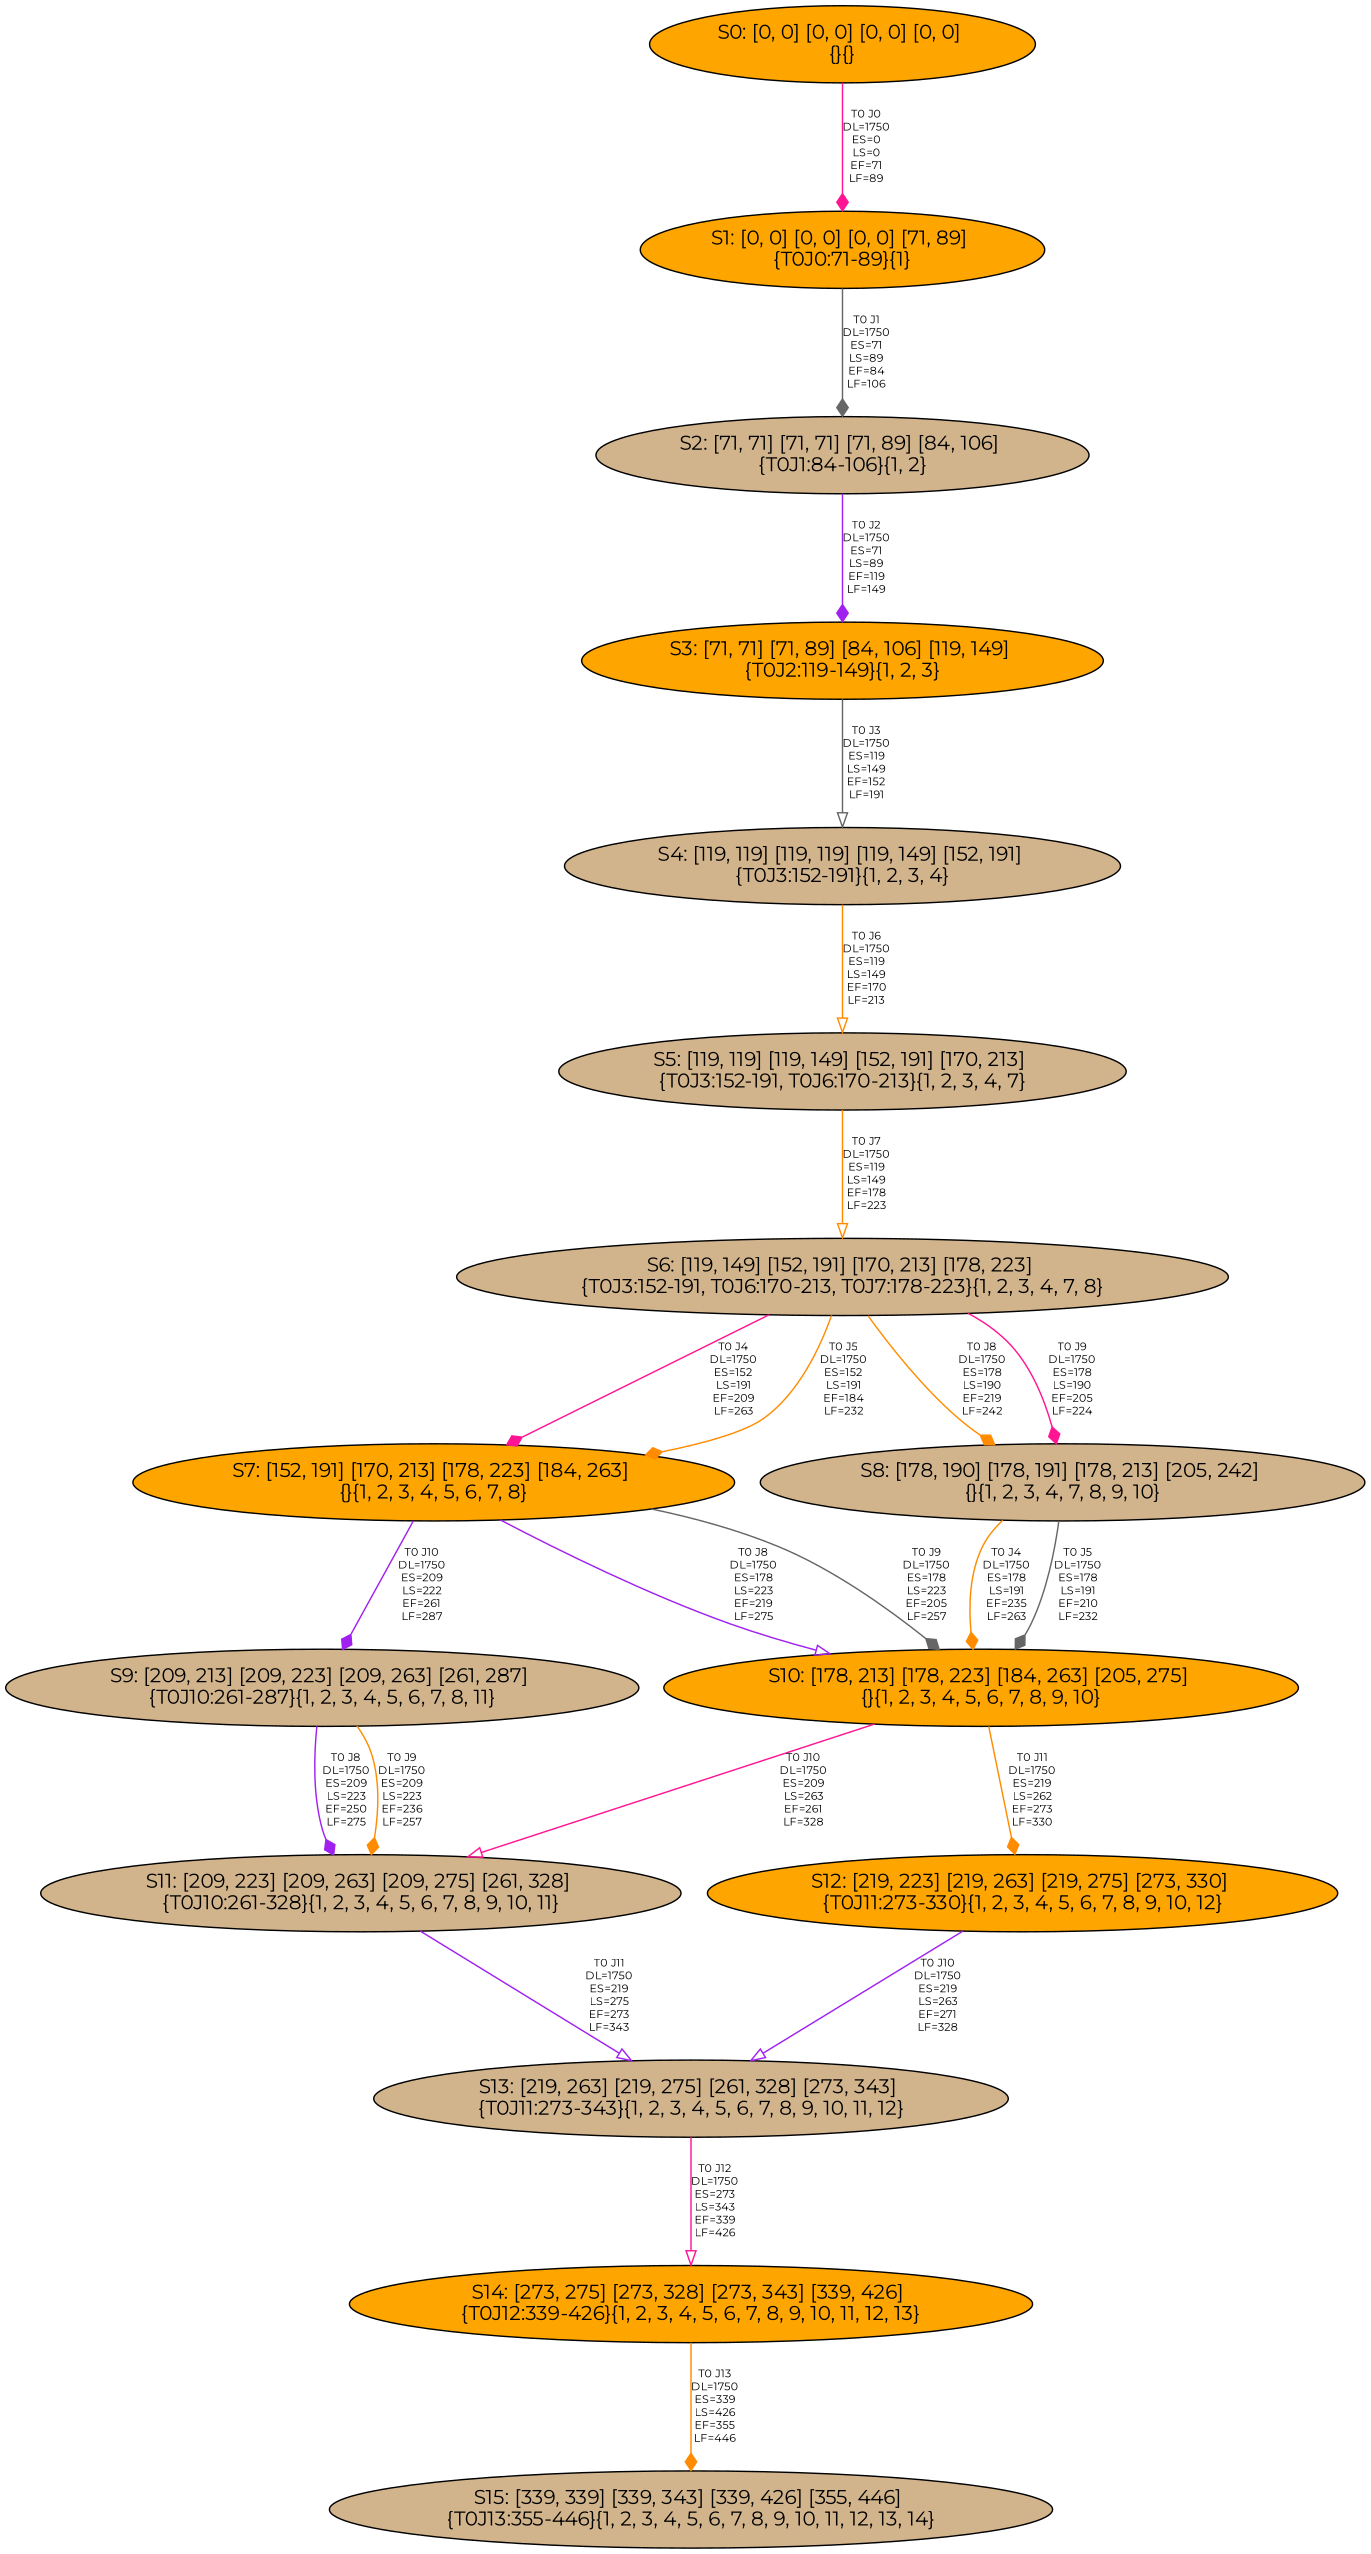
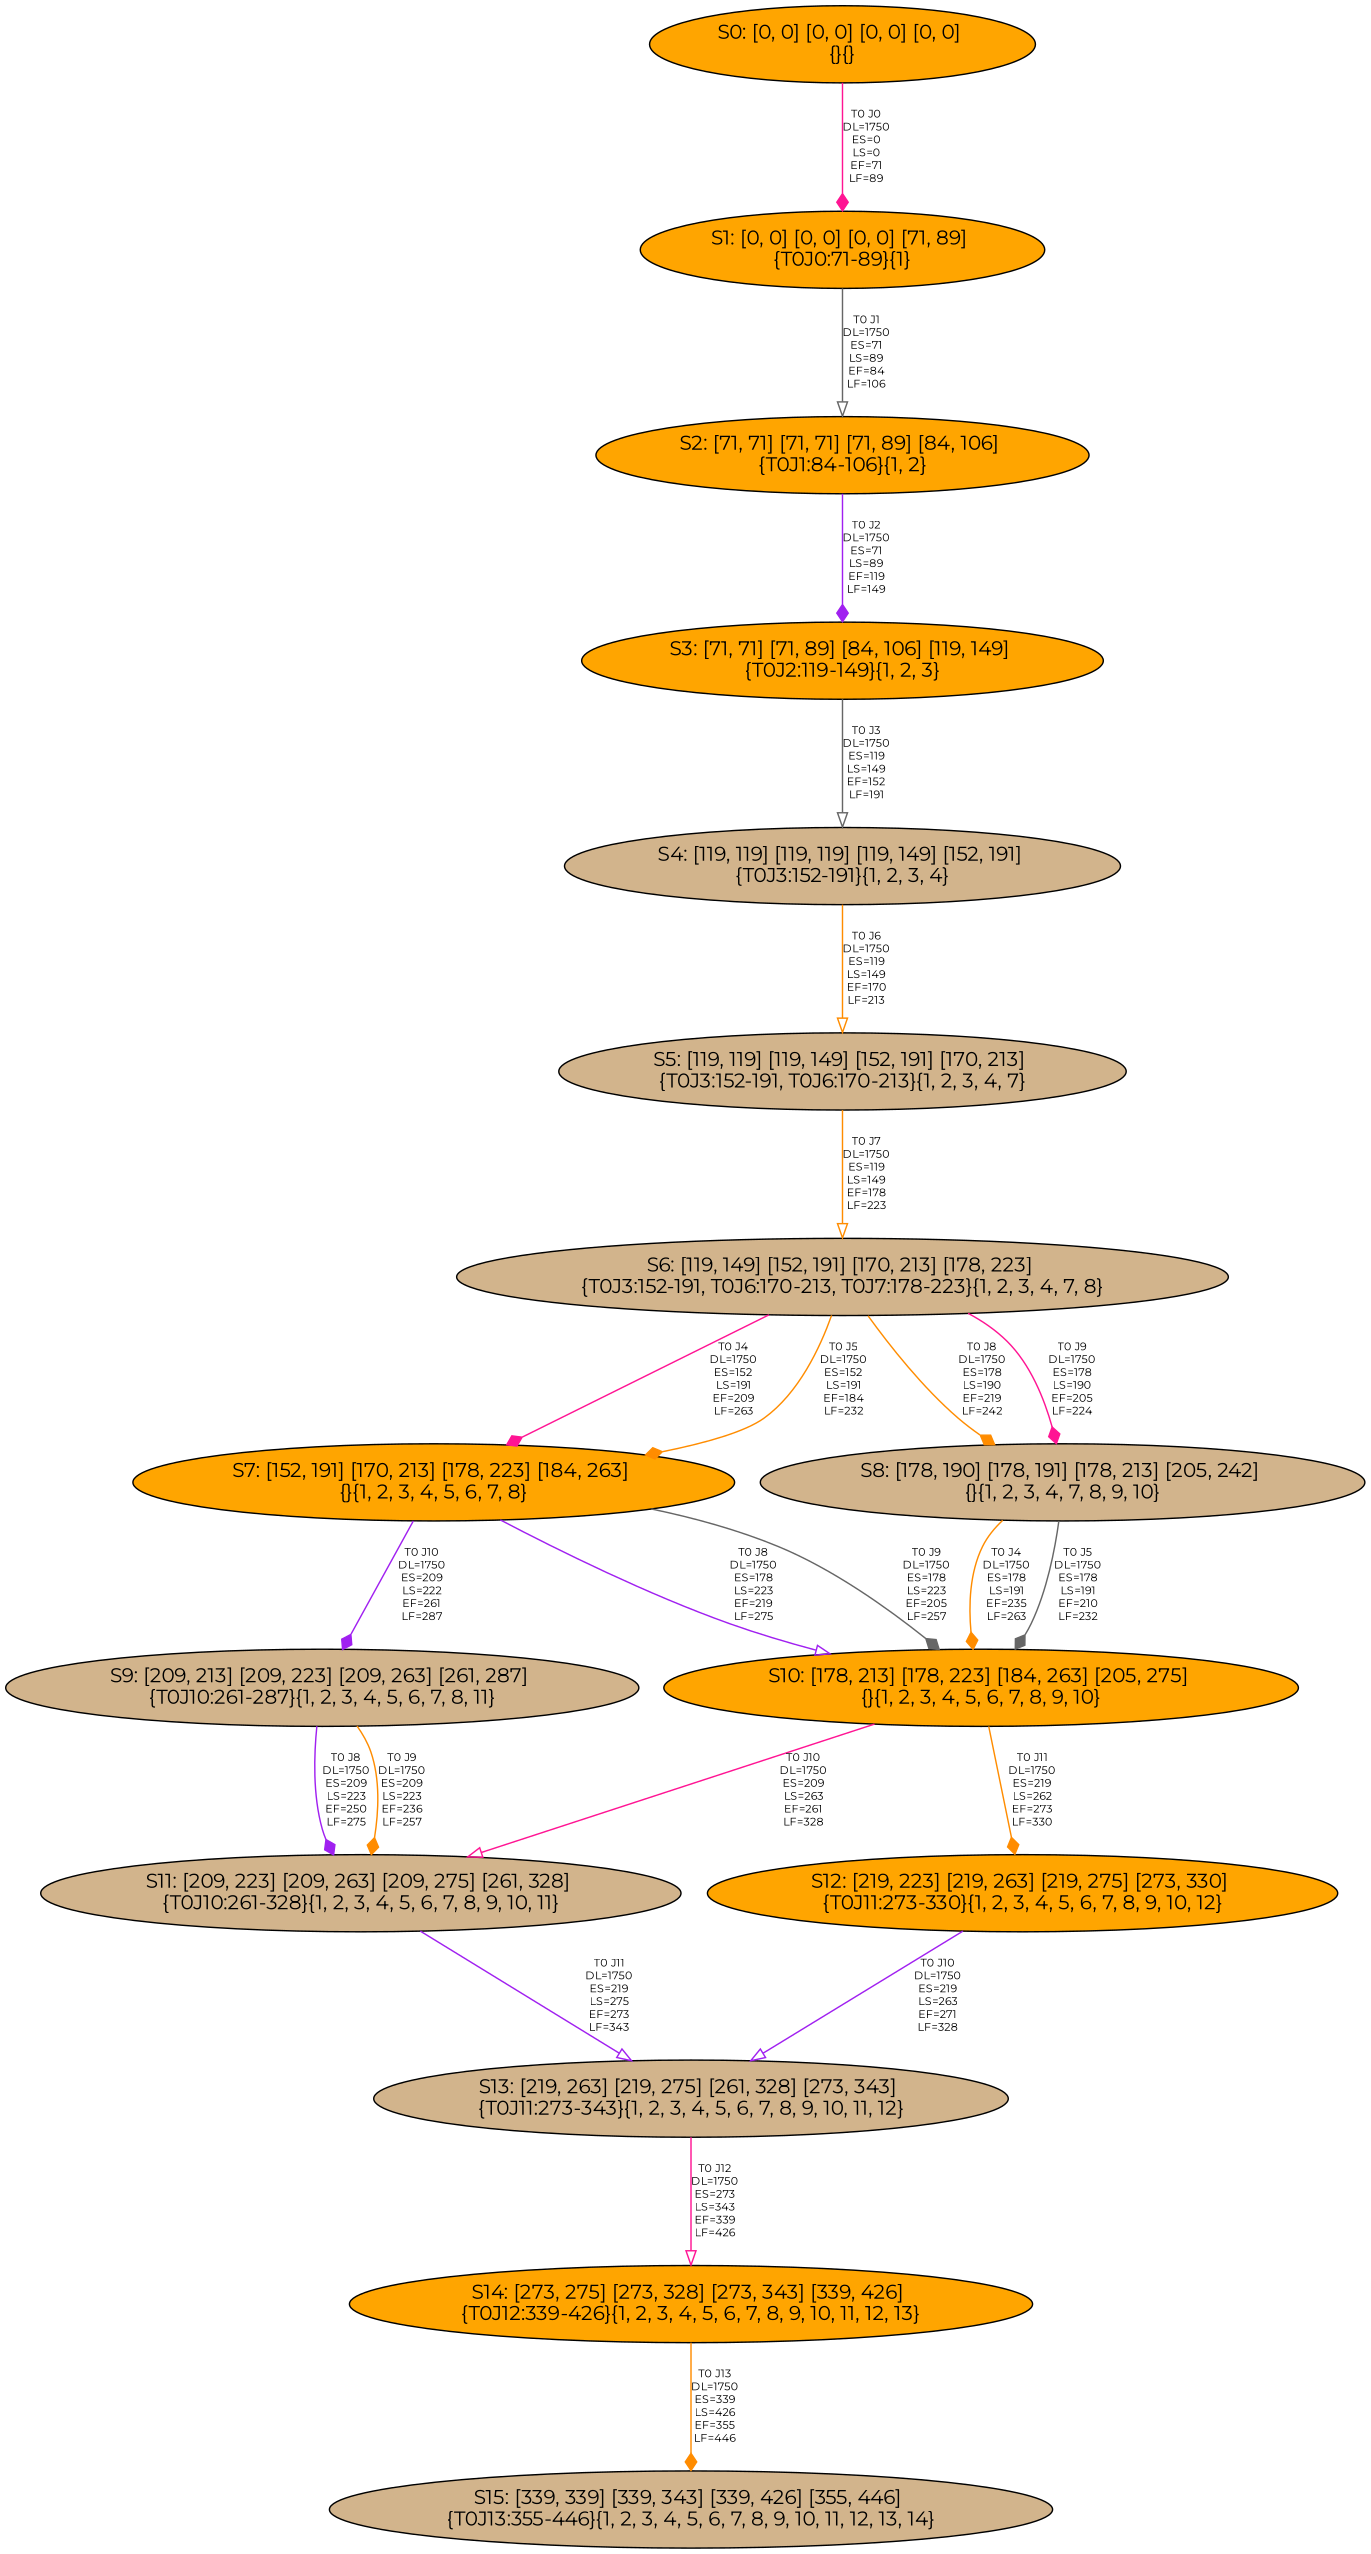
edge "S1: [0, 0] [0, 0] [0, 0] [71, 89] {T0J0:71-89}{1}" -> "S2: [71, 71] [71, 71] [71, 89] [84, 106] {T0J1:84-106}{1, 2}": arrowhead diamond -> onormal
node "S2: [71, 71] [71, 71] [71, 89] [84, 106] {T0J1:84-106}{1, 2}": fillcolor tan -> orange
